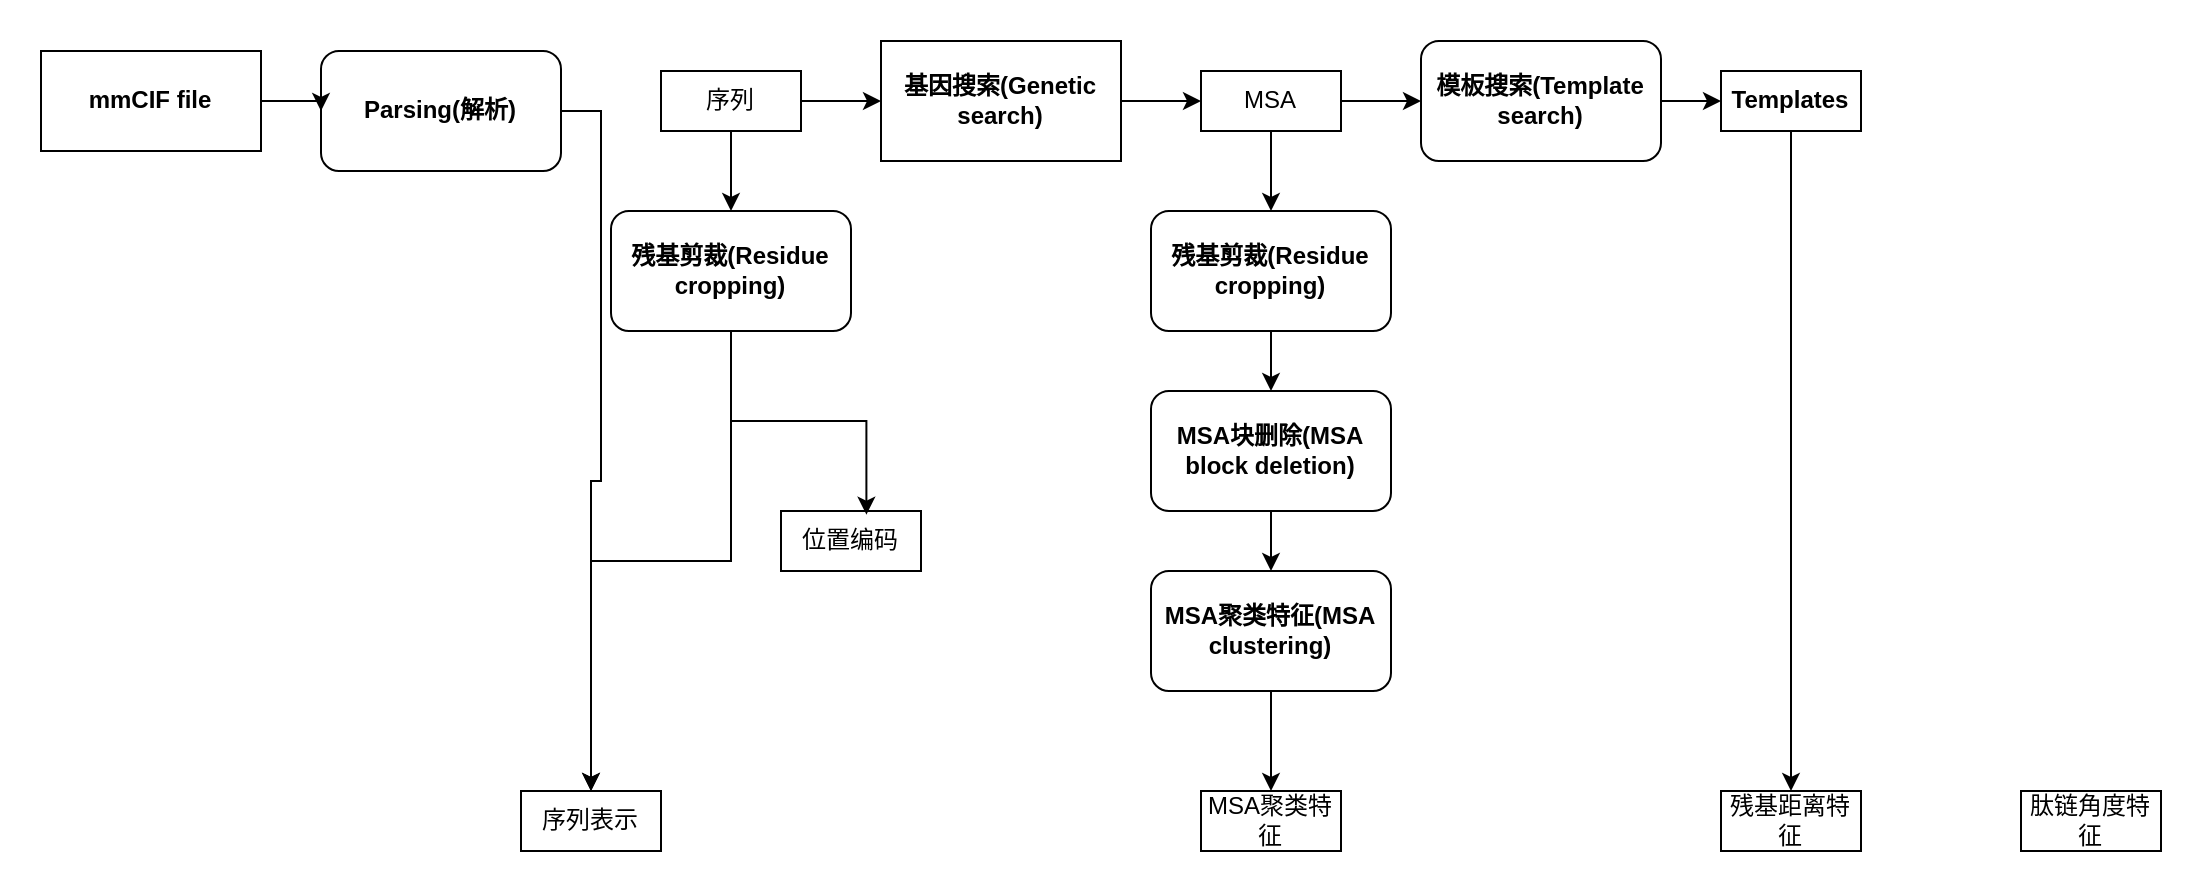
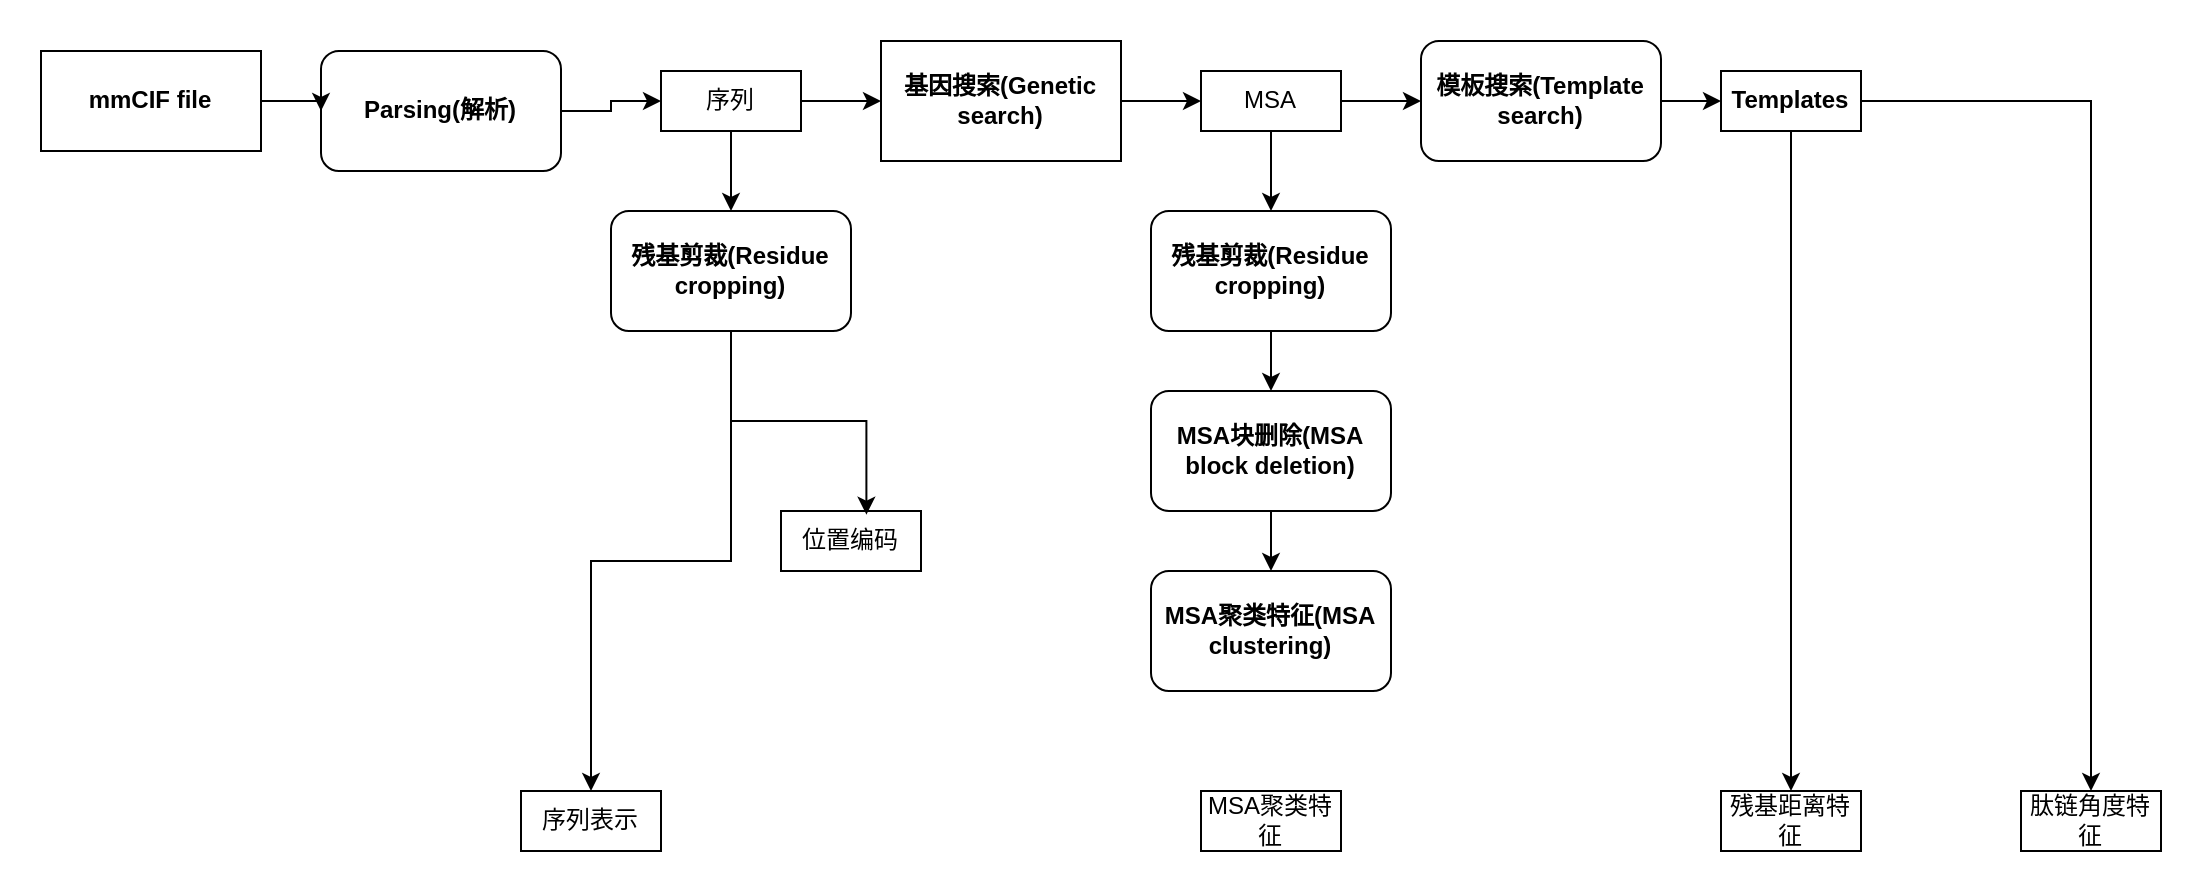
edge "Templates" -> "肽链角度特征": added
edge "Parsing(解析)" -> "序列表示": now "Parsing(解析)" -> "序列"
edge "MSA聚类特征(MSA clustering)" -> "MSA聚类特征": removed
